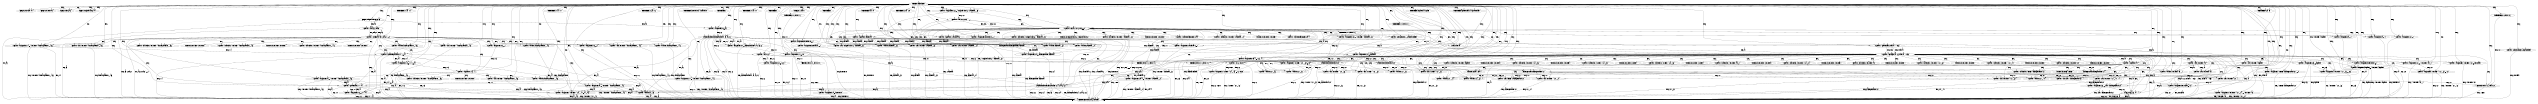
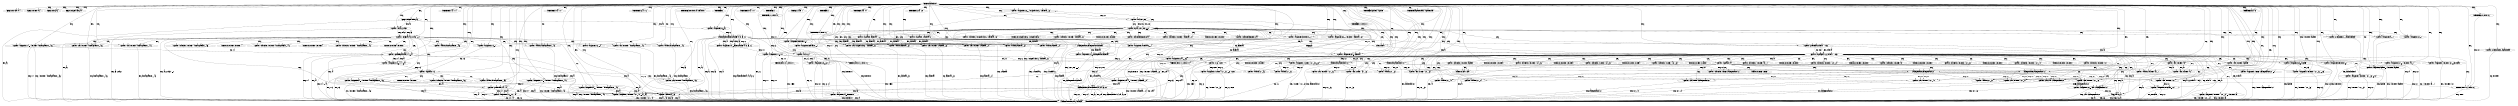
node "(PARAM,unsigned __strcpy16 a5)": label "(PARAM,unsigned __strcpy16 a5)" -> "(PARAM,unsigned __int16 a5)"
node "(<operator>.assignment,v9 = 0)": removed
edge "(<operator>.assignment,v27 = *((_QWORD *)a2 + 1))" -> "(<operator>.assignment,*(_QWORD *)(v21 + 32) = v27)": removed, label "DDG: v27"
edge "(<operator>.cast,(char *)cache_get_name(v21))" -> "(<operator>.assignment,v26 = (char *)cache_get_name(v21))": label "DDG: cache_get_name(v21)" -> "BYTE: cache_get_name(v21)"
node "(strcpy,strcpy(v26, a1))": label "(strcpy,strcpy(v26, a1))" -> "(strcpy,tail(v26, a1))"
